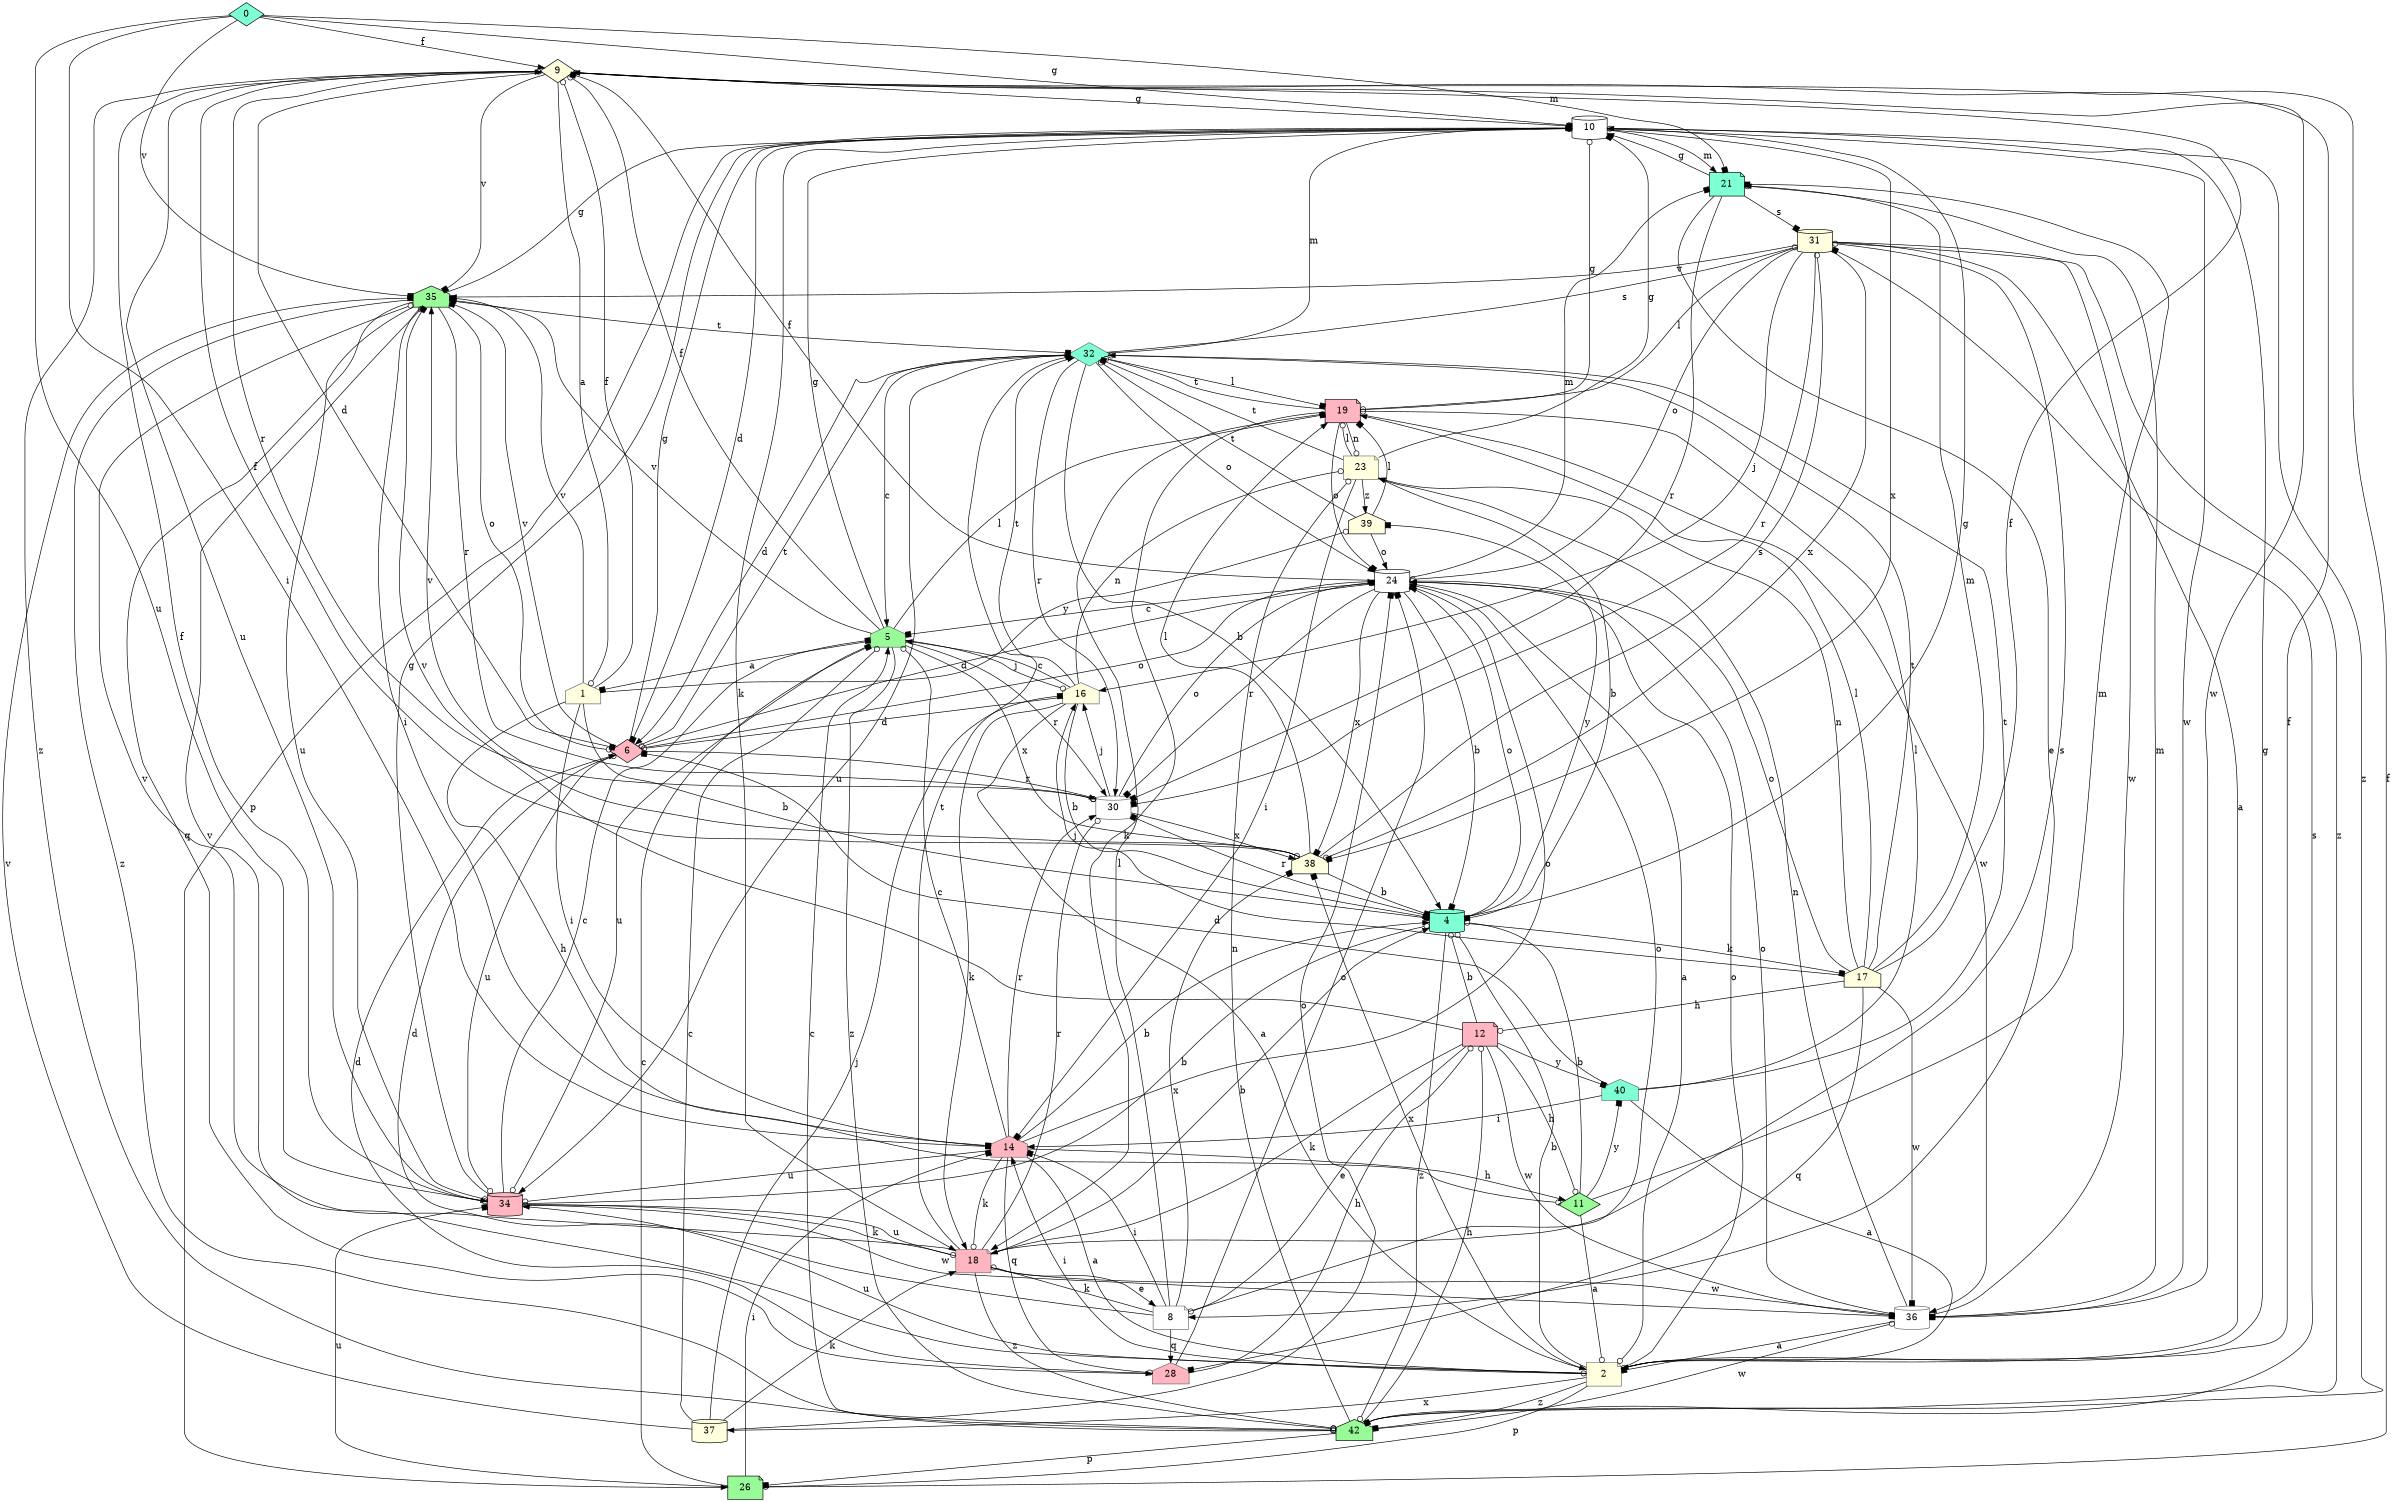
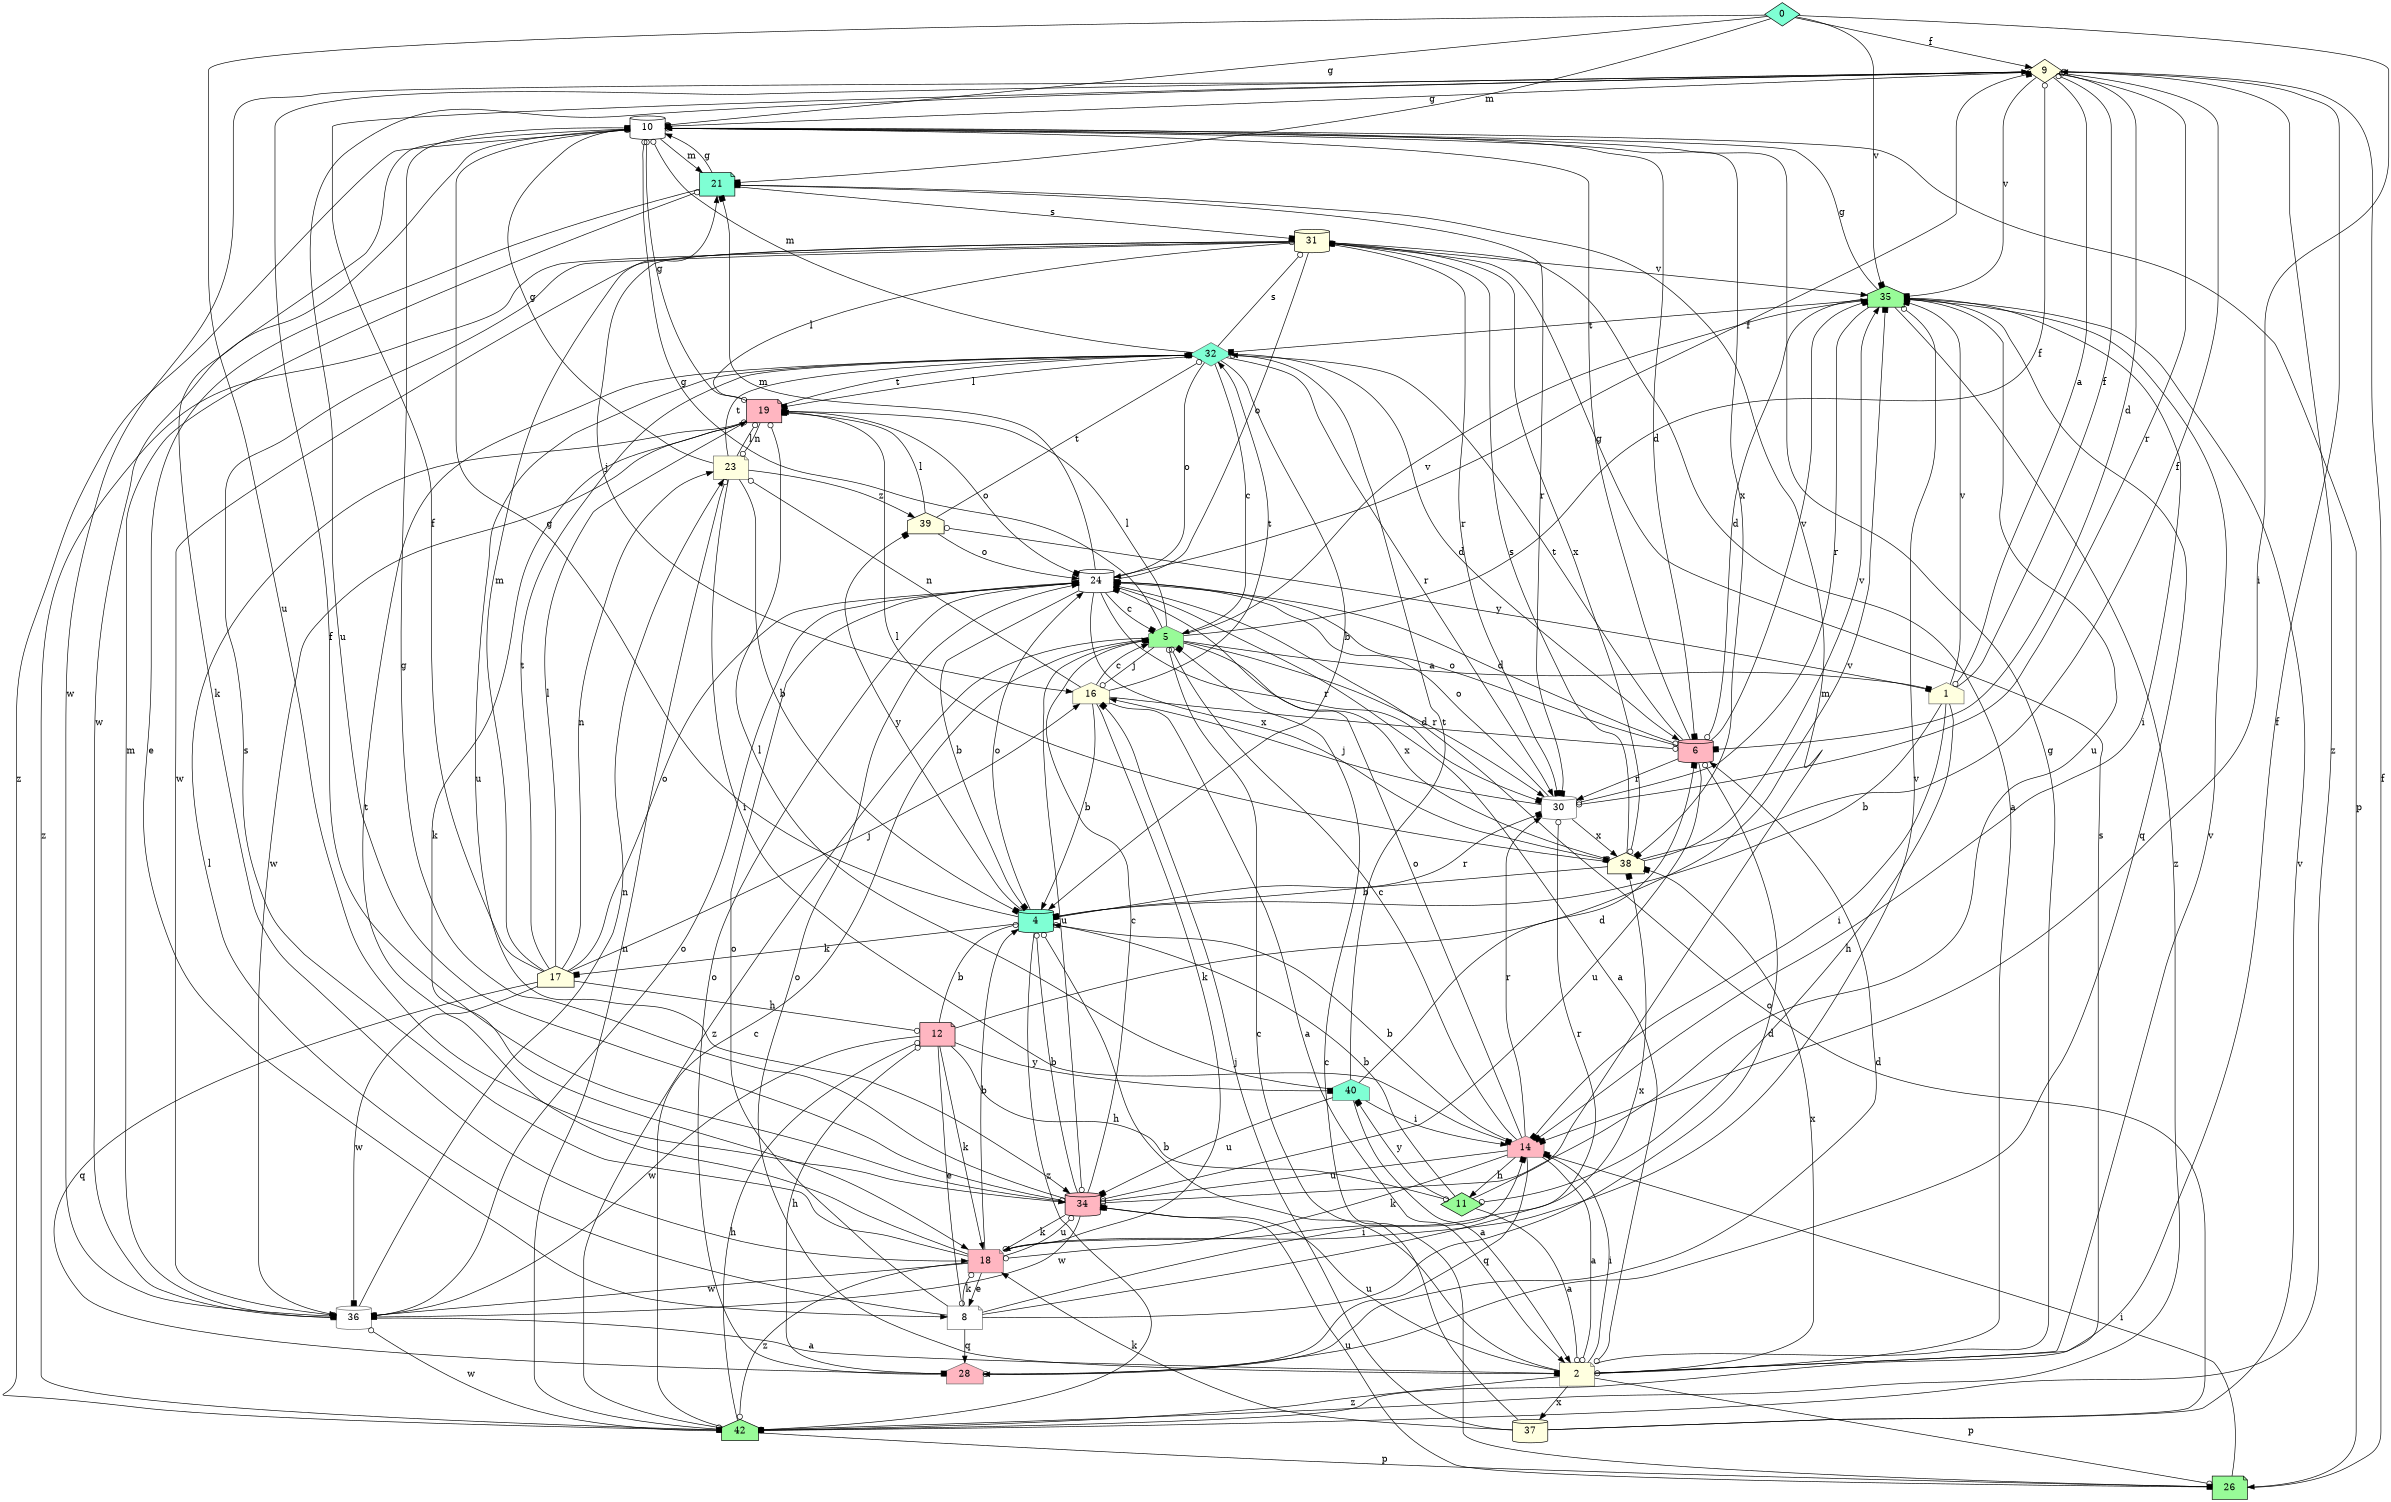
edge "35" -> "6": label "o" -> "d"
node "6": shape diamond -> cylinder
edge "40" -> "34": added, label "u"
